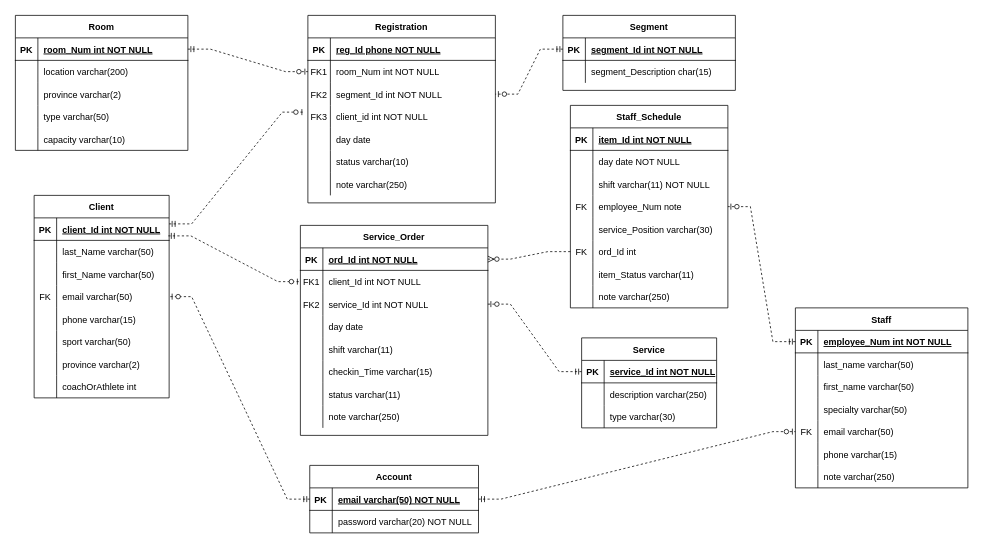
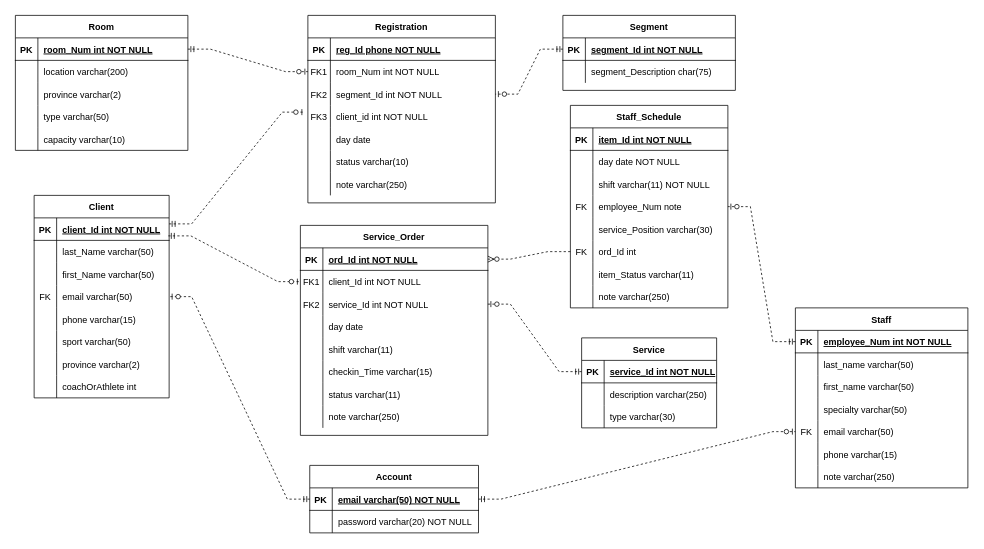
node "segment_Description char(15)": label "segment_Description char(15)" -> "segment_Description char(75)"
